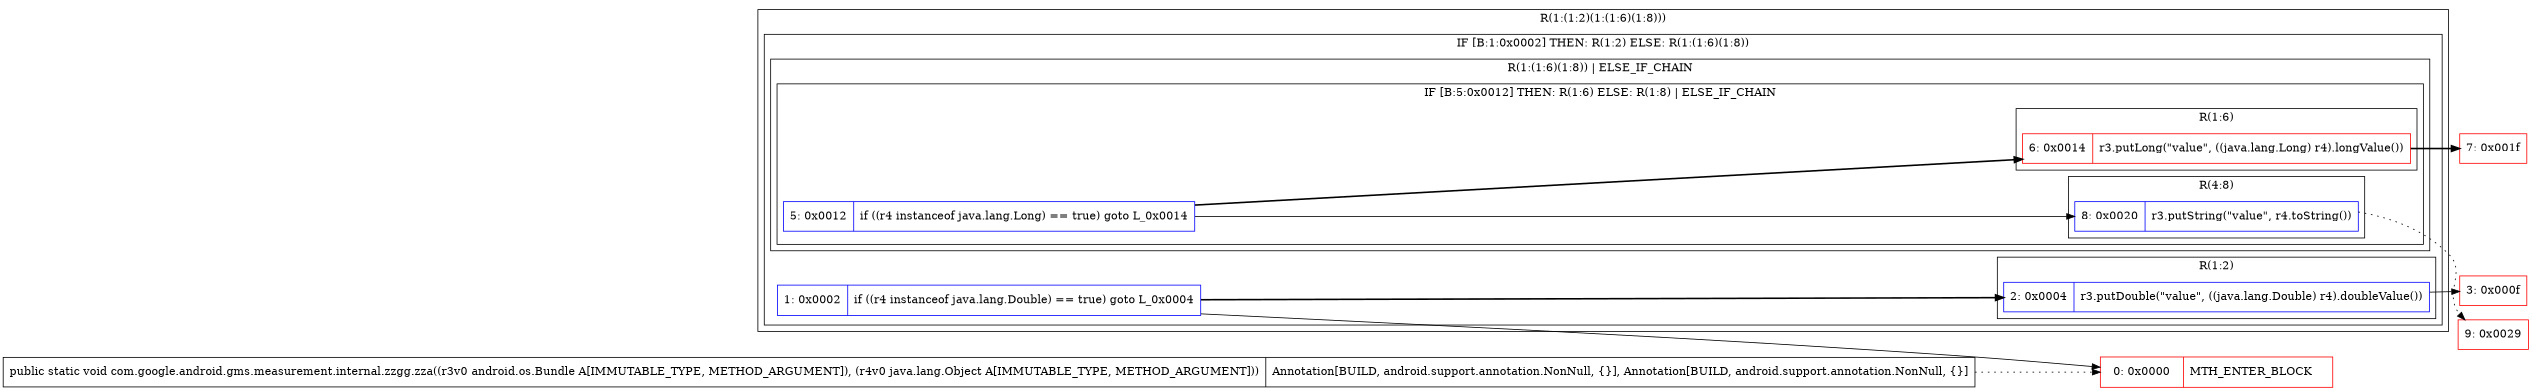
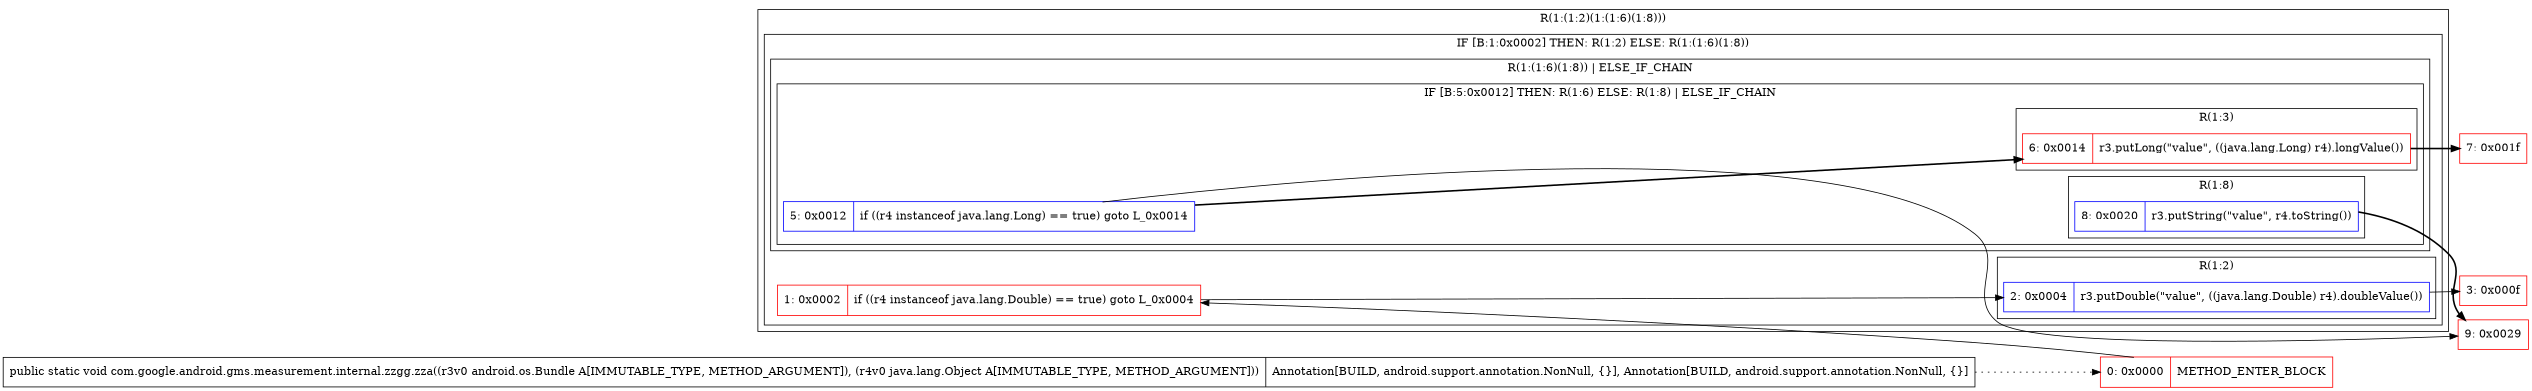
cluster "R(1:6)": label "R(1:6)" -> "R(1:3)"
cluster "R(4:8)": label "R(4:8)" -> "R(1:8)"
edge "5: 0x0012" -> "8: 0x0020": now "5: 0x0012" -> "9: 0x0029"
edge "8: 0x0020" -> "9: 0x0029": style dotted -> bold
edge "1: 0x0002" -> "2: 0x0004": style bold -> solid
node "1: 0x0002": color blue -> red
edge "1: 0x0002" -> "0: 0x0000": reversed
node "0: 0x0000": text "MTH_ENTER_BLOCK" -> "METHOD_ENTER_BLOCK"
